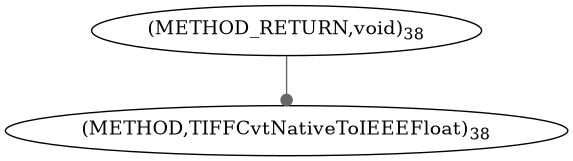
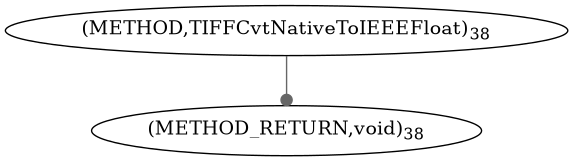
edge "(METHOD_RETURN,void)" -> "(METHOD,TIFFCvtNativeToIEEEFloat)": reversed
